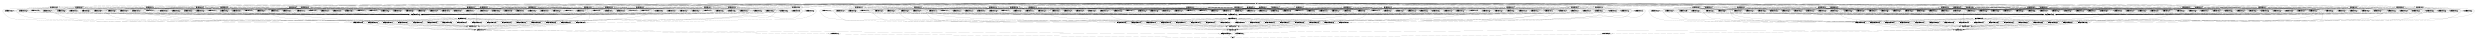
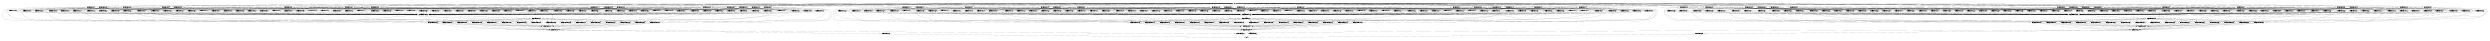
node "mDiffFit_ID0000054": added
node "mBackground_ID0000310": label "mBackground_ID0000310" -> "mViewer_ID0000310"
